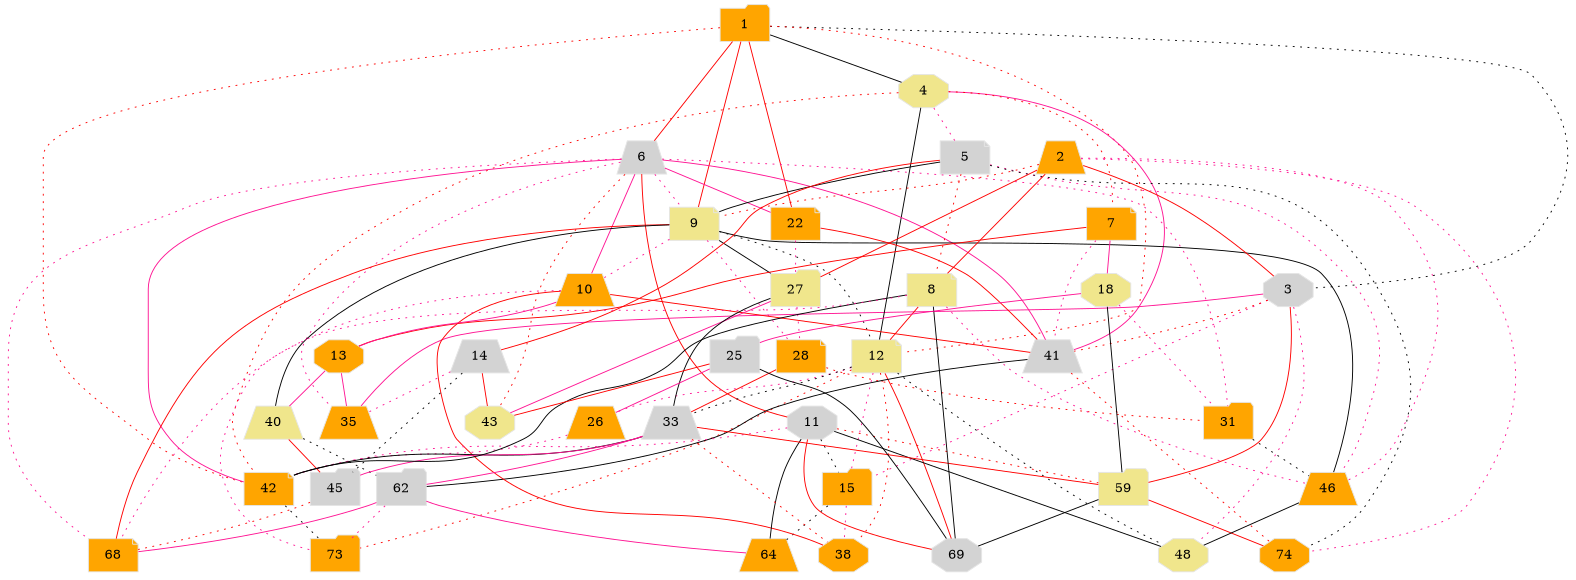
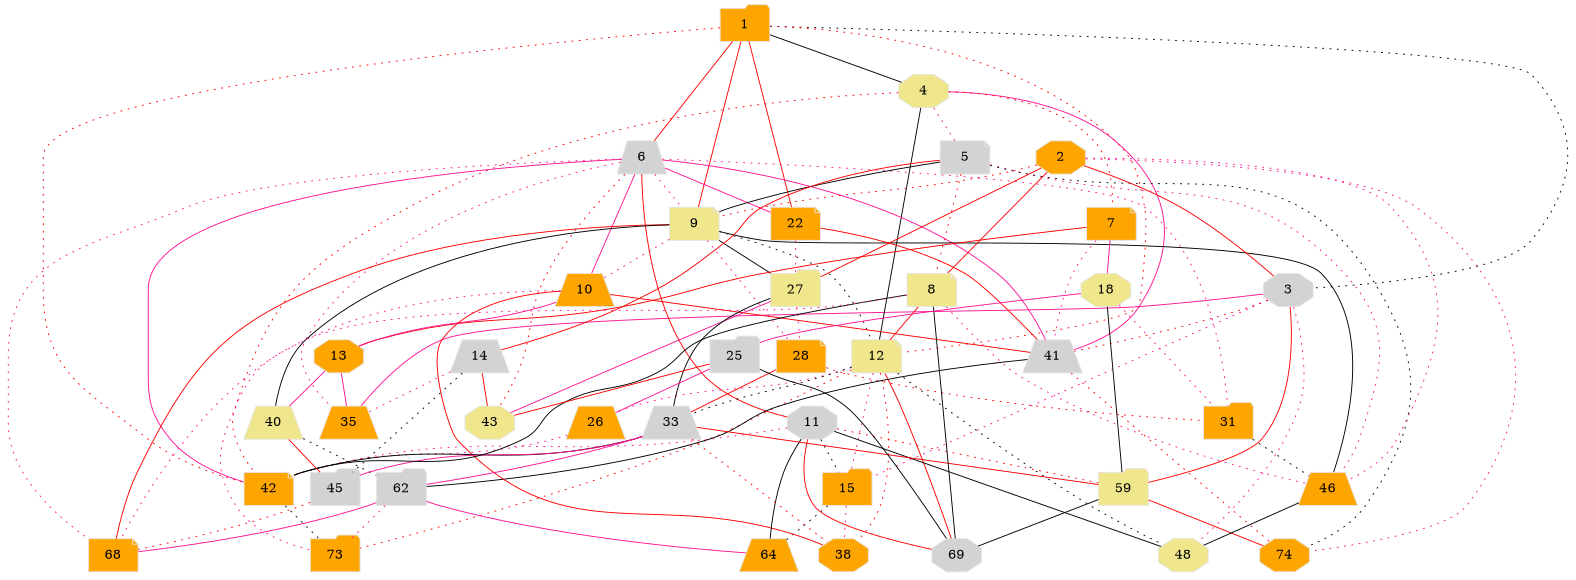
node "2": shape trapezium -> octagon
